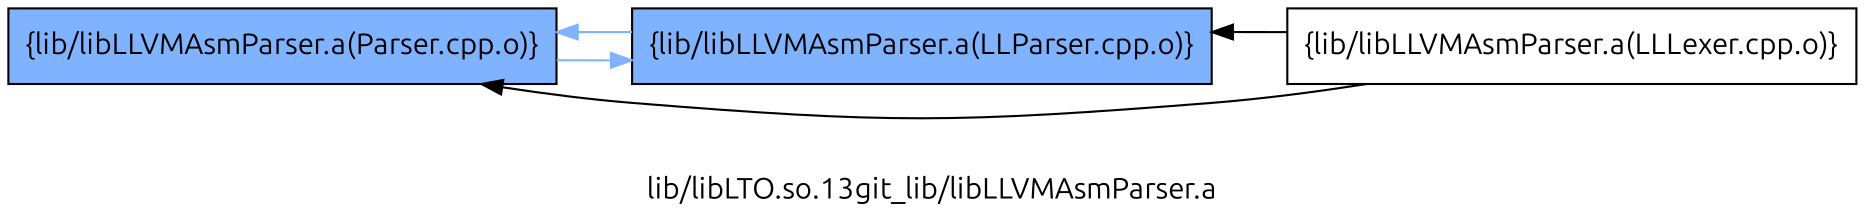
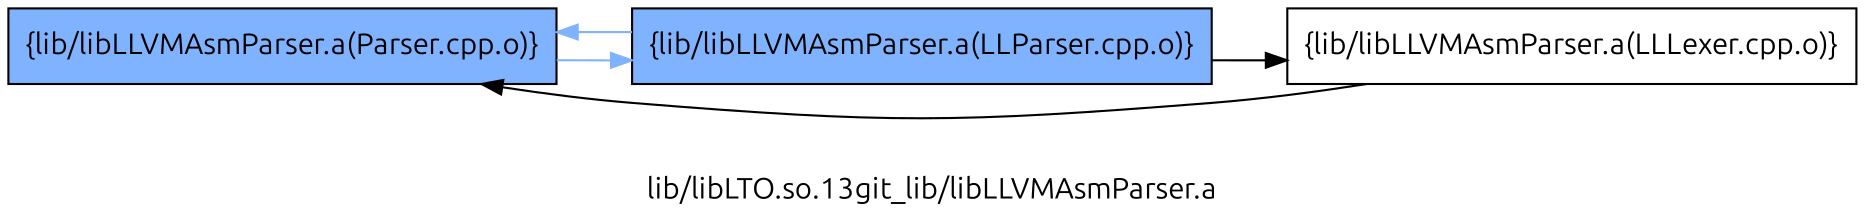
edge "{lib/libLLVMAsmParser.a(LLLexer.cpp.o)}" -> "{lib/libLLVMAsmParser.a(LLParser.cpp.o)}": reversed
